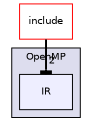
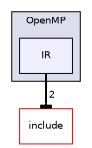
edge "include" -> "IR": reversed
